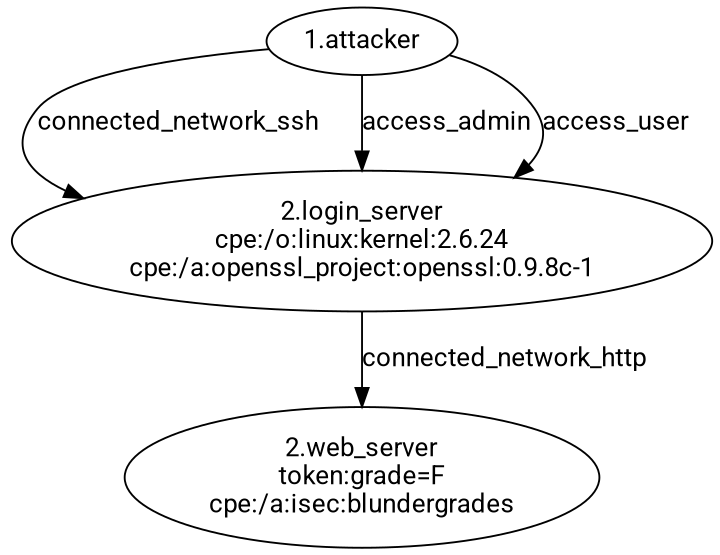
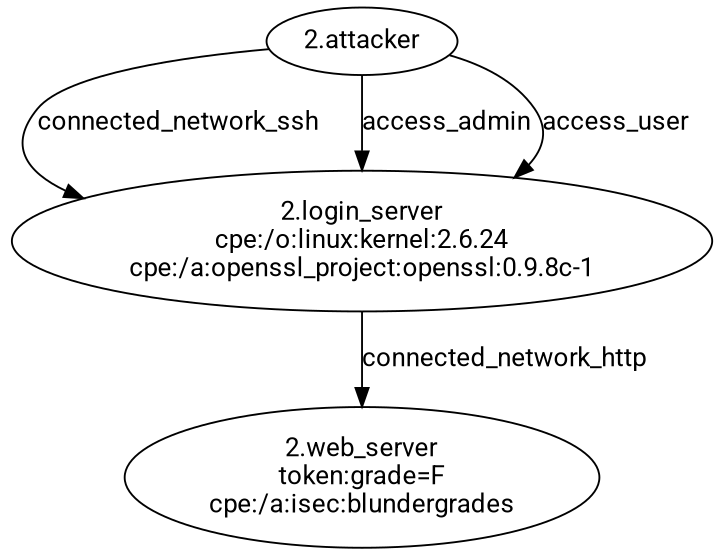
node "1.attacker": label "1.attacker" -> "2.attacker"
